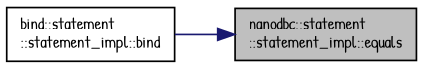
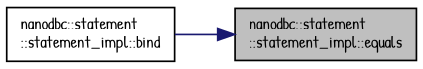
node "bind::statement ::statement_impl::bind": label "bind::statement ::statement_impl::bind" -> "nanodbc::statement ::statement_impl::bind"
